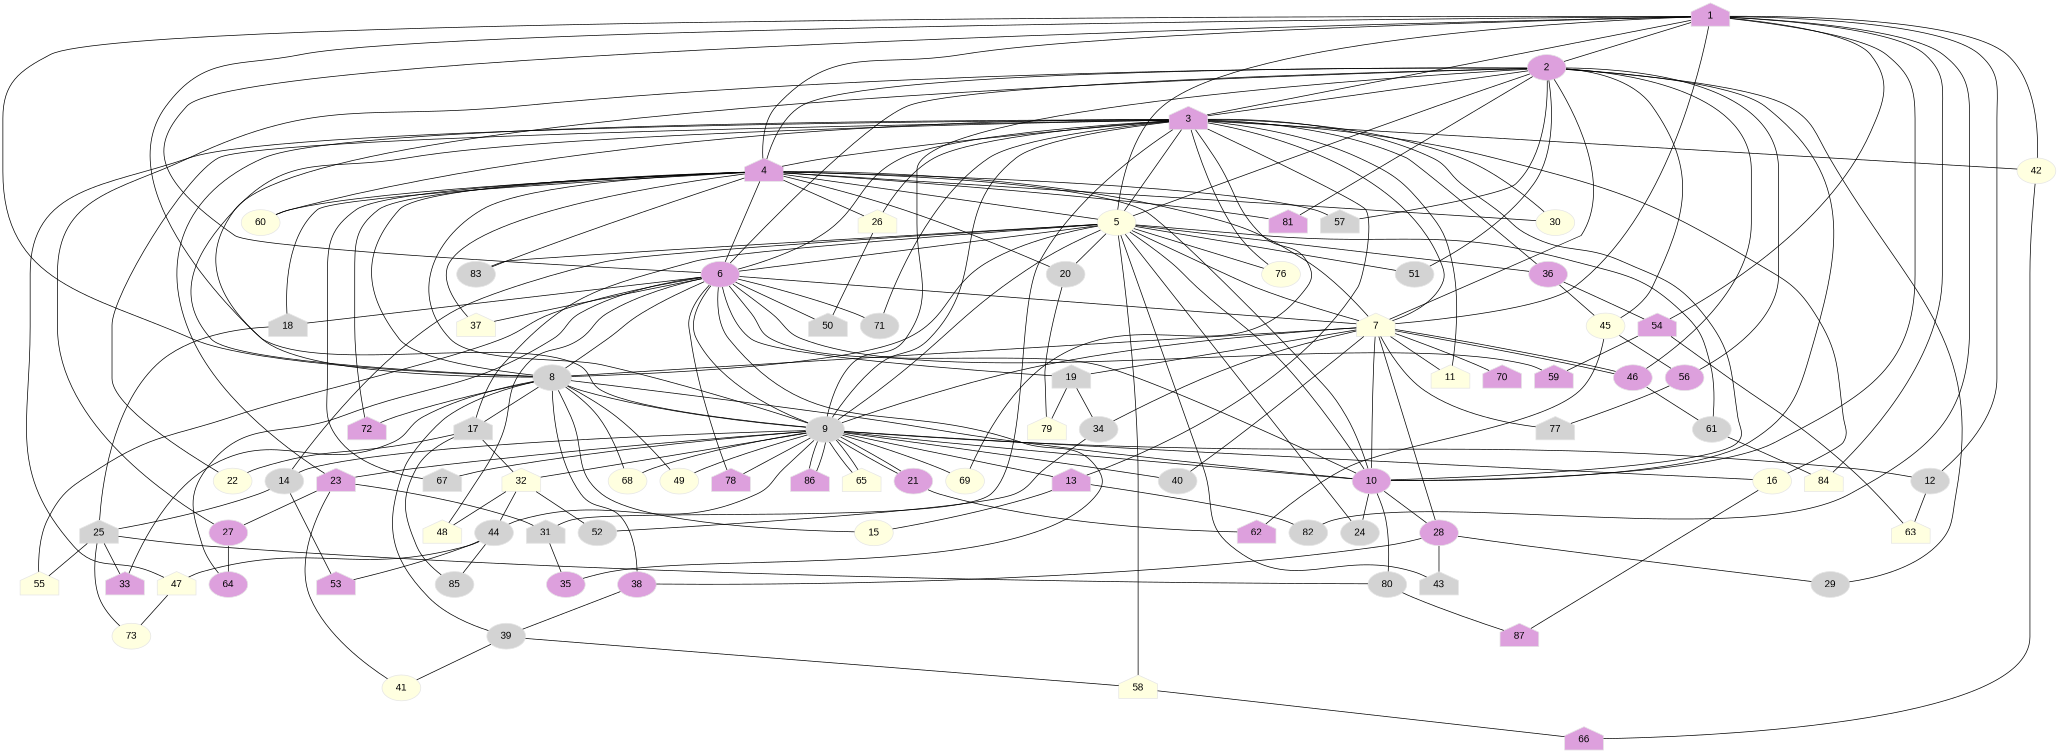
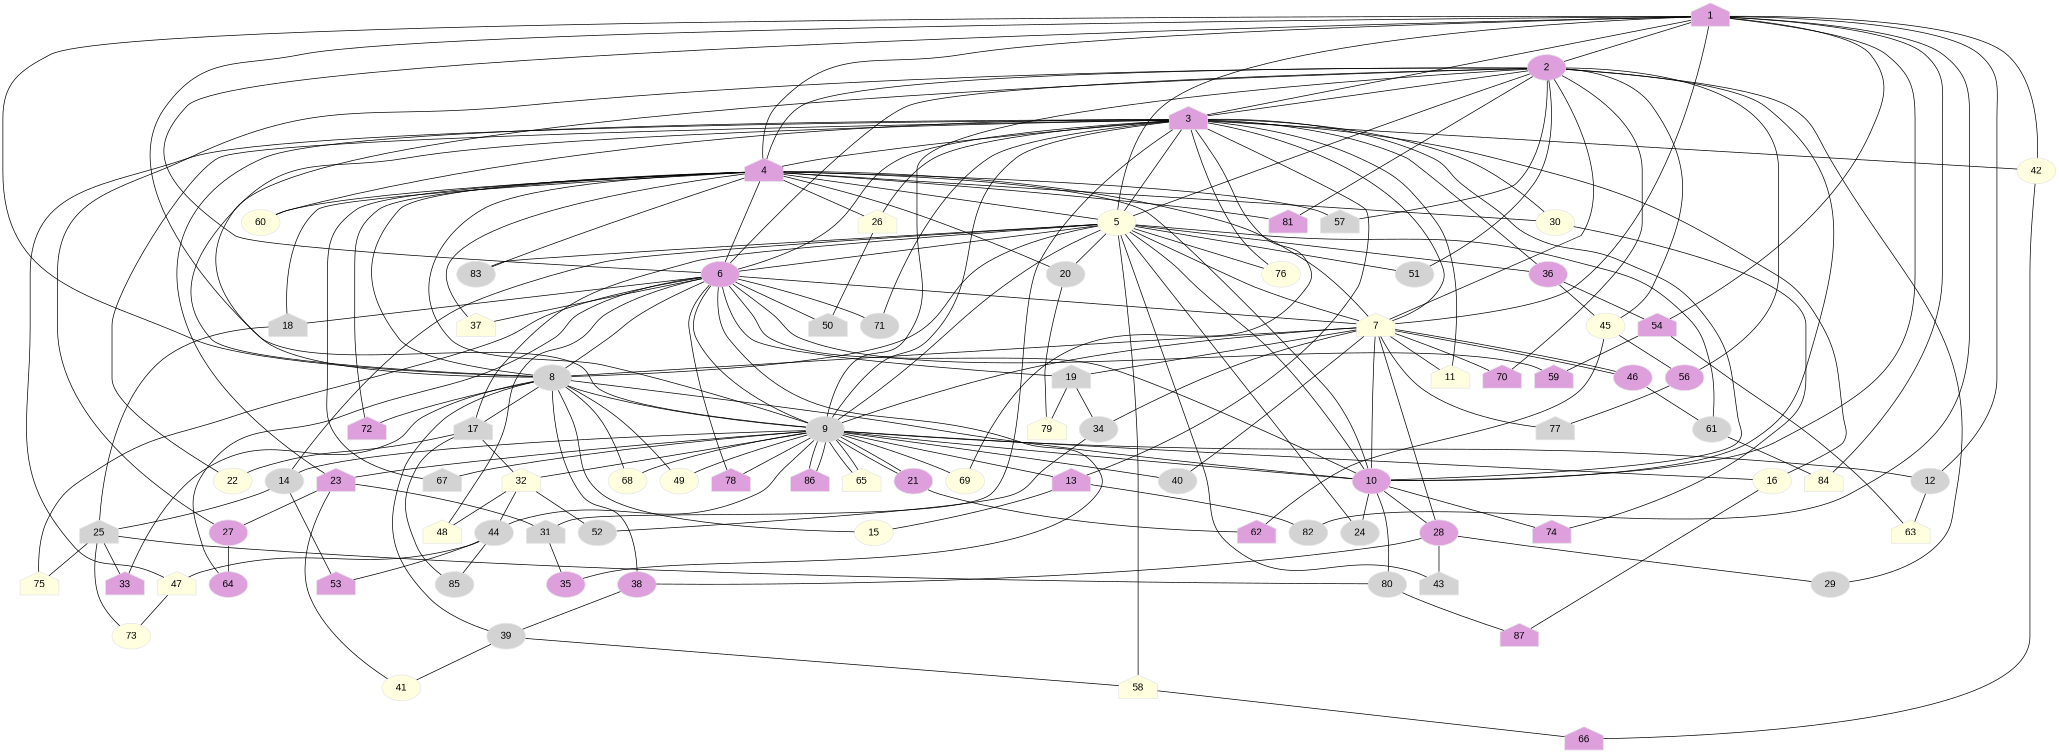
edge "2" -- "46": now "2" -- "70"
node "74": added
node "55": label "55" -> "75"
